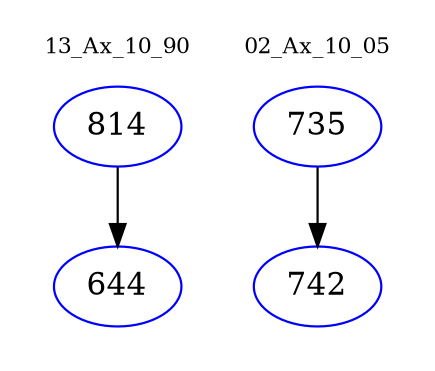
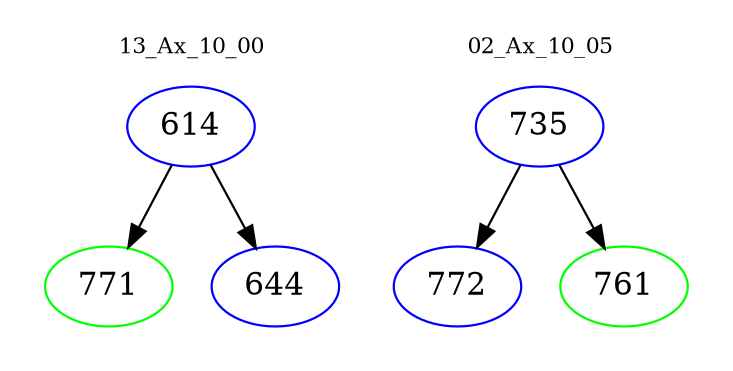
cluster "13_Ax_10_90": label "13_Ax_10_90" -> "13_Ax_10_00"
node "814": label "814" -> "614"
node "771": added
node "742": label "742" -> "772"
node "761": added
